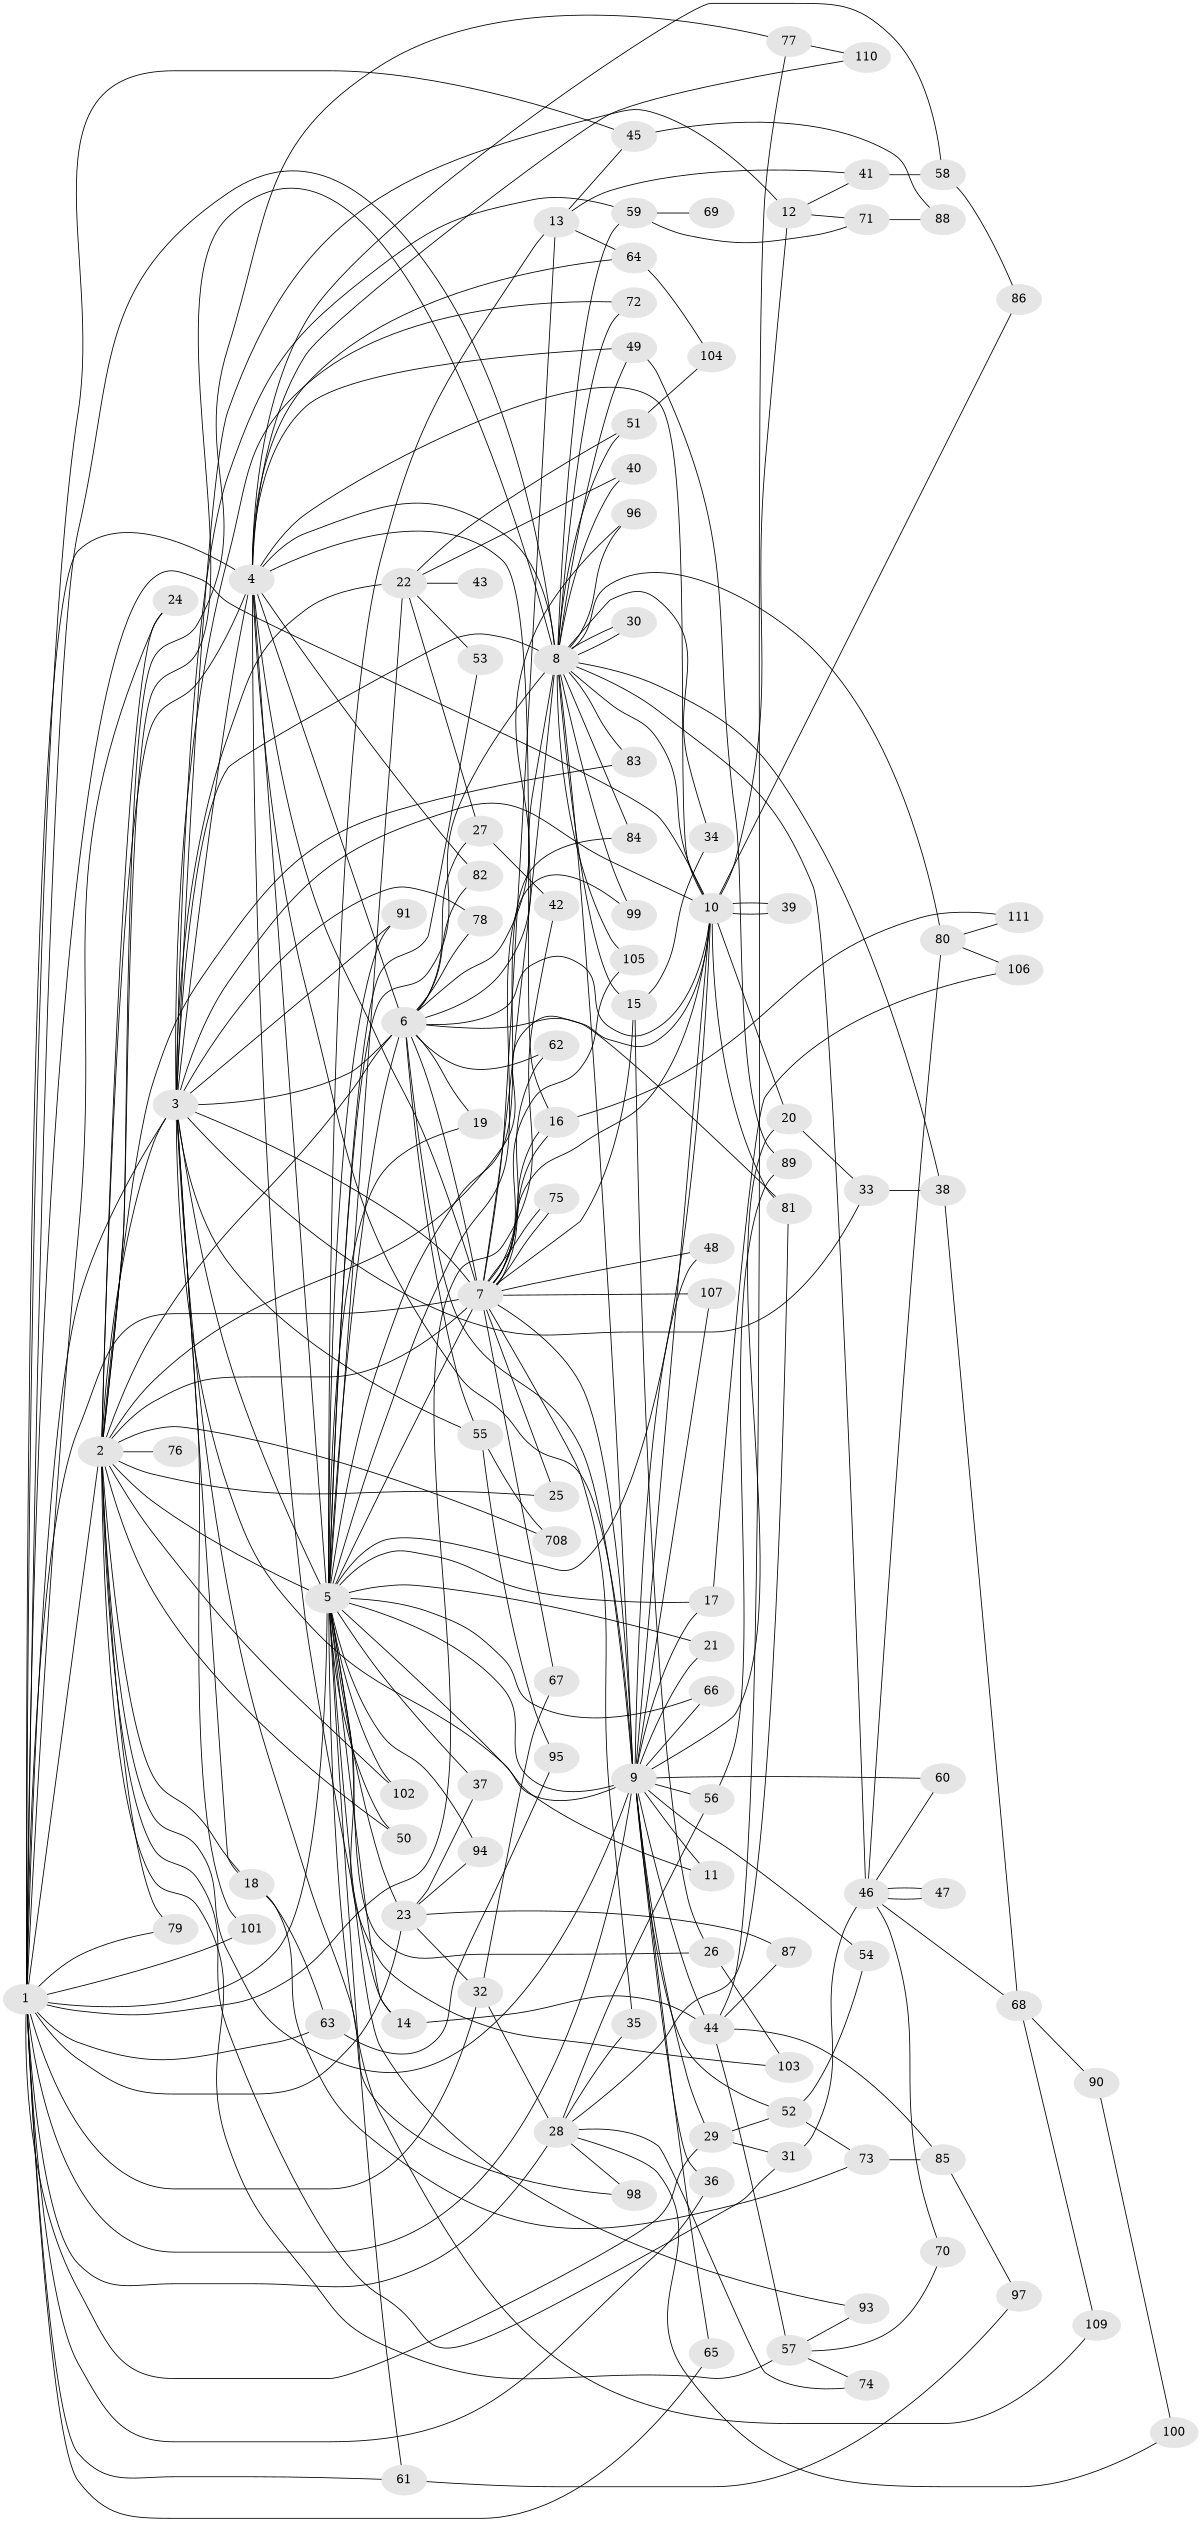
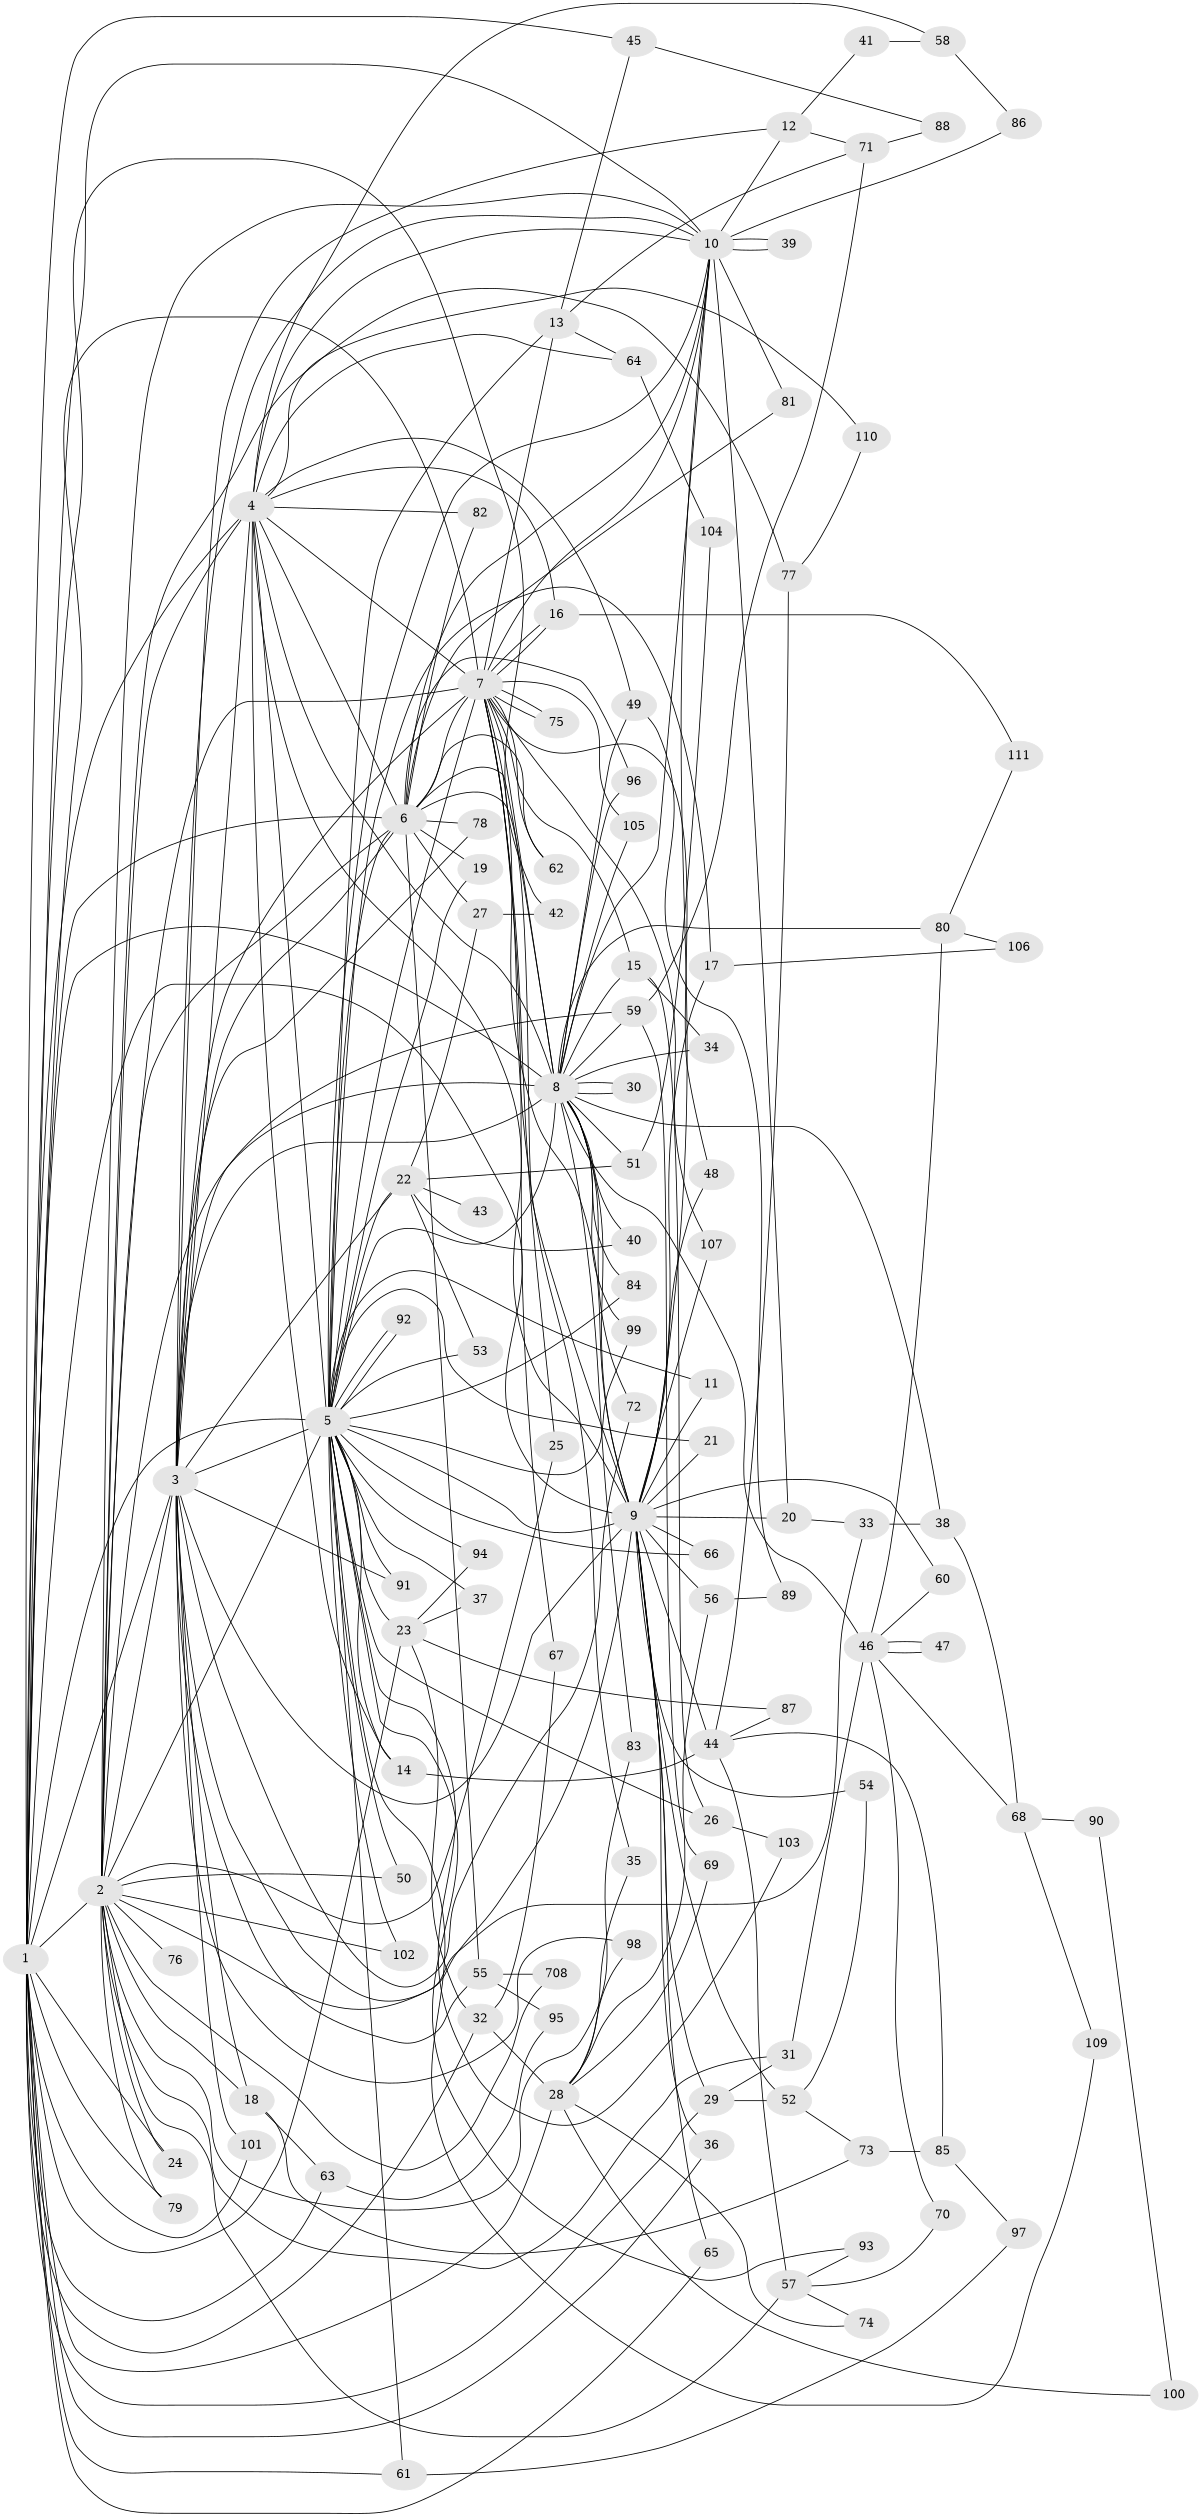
edge "41" -- "13": now "71" -- "13"
edge "6" -- "1": added
node "92": added
edge "81" -- "28": now "69" -- "28"
